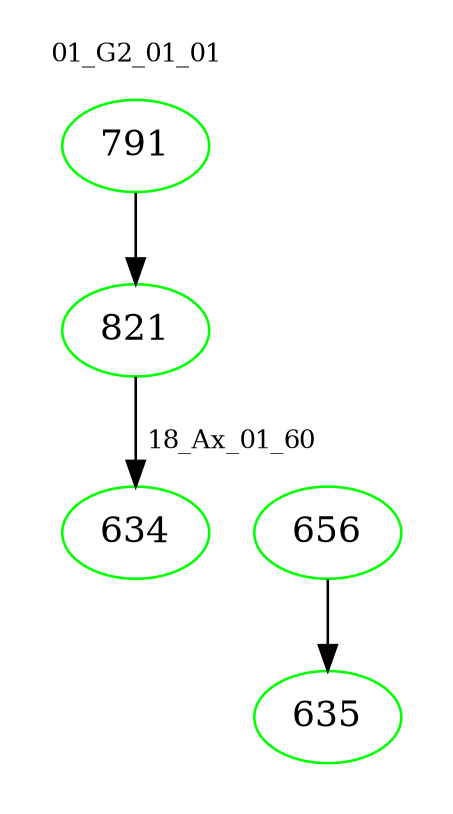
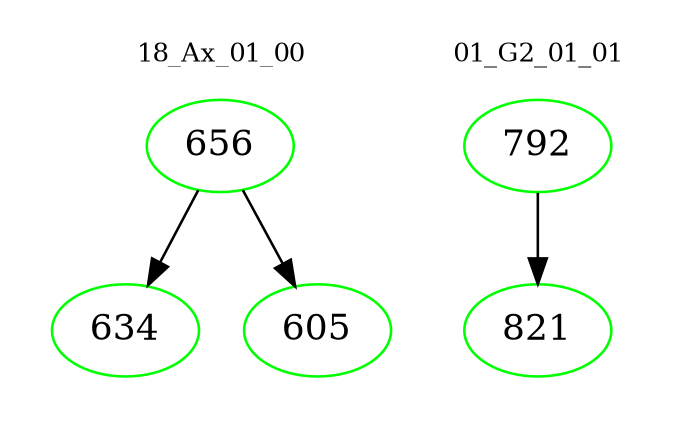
node "791": label "791" -> "792"
edge "821" -> "634": now "656" -> "634"
cluster "18_Ax_01_60": label "18_Ax_01_60" -> "18_Ax_01_00"
node "635": label "635" -> "605"
